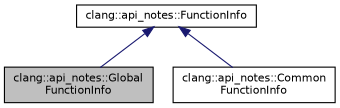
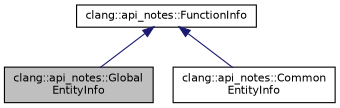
node "clang::api_notes::Global FunctionInfo": label "clang::api_notes::Global FunctionInfo" -> "clang::api_notes::Global EntityInfo"
node "clang::api_notes::Common FunctionInfo": label "clang::api_notes::Common FunctionInfo" -> "clang::api_notes::Common EntityInfo"
